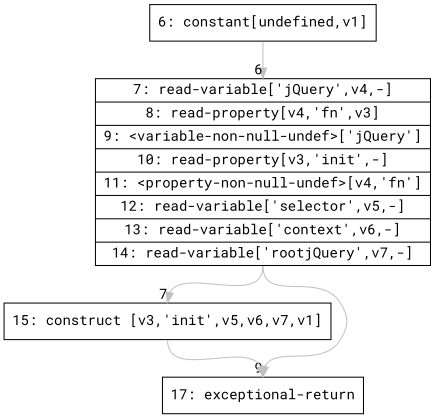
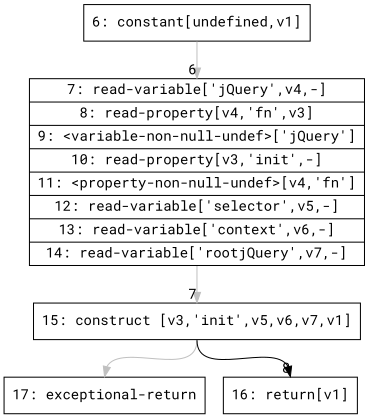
edge "7: read-variable['jQuery',v4,-]" -> "17: exceptional-return": removed
node "16: return[v1]": added
